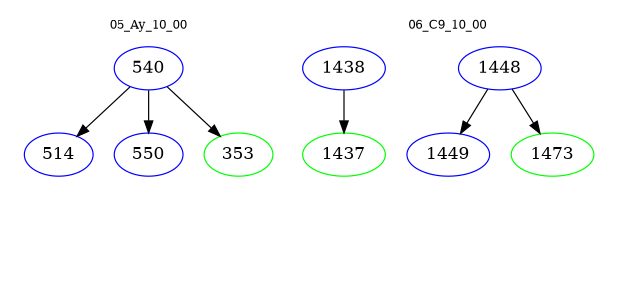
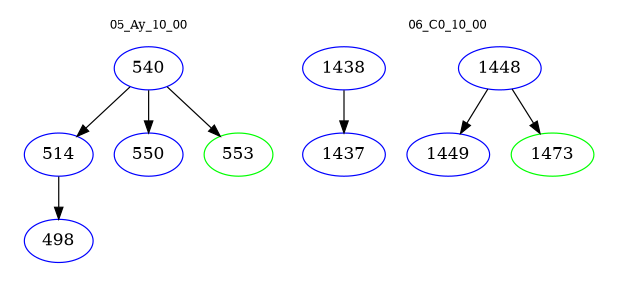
cluster "06_C9_10_00": label "06_C9_10_00" -> "06_C0_10_00"
node "353": label "353" -> "553"
node "1437": color green -> blue
node "498": added
